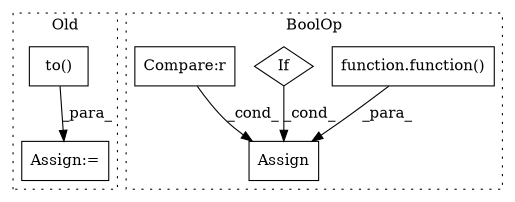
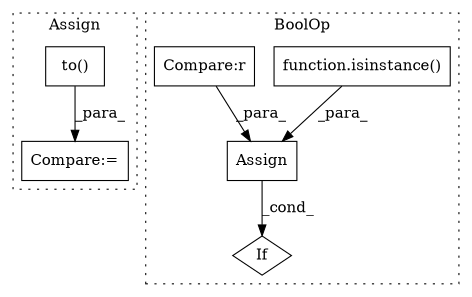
cluster "Old": label "Old" -> "Assign"
node "function.function()": label "function.function()" -> "function.isinstance()"
edge "If" -> "Assign": reversed
edge "Compare:r" -> "Assign": label "_cond_" -> "_para_"
node "Assign:=": label "Assign:=" -> "Compare:="
